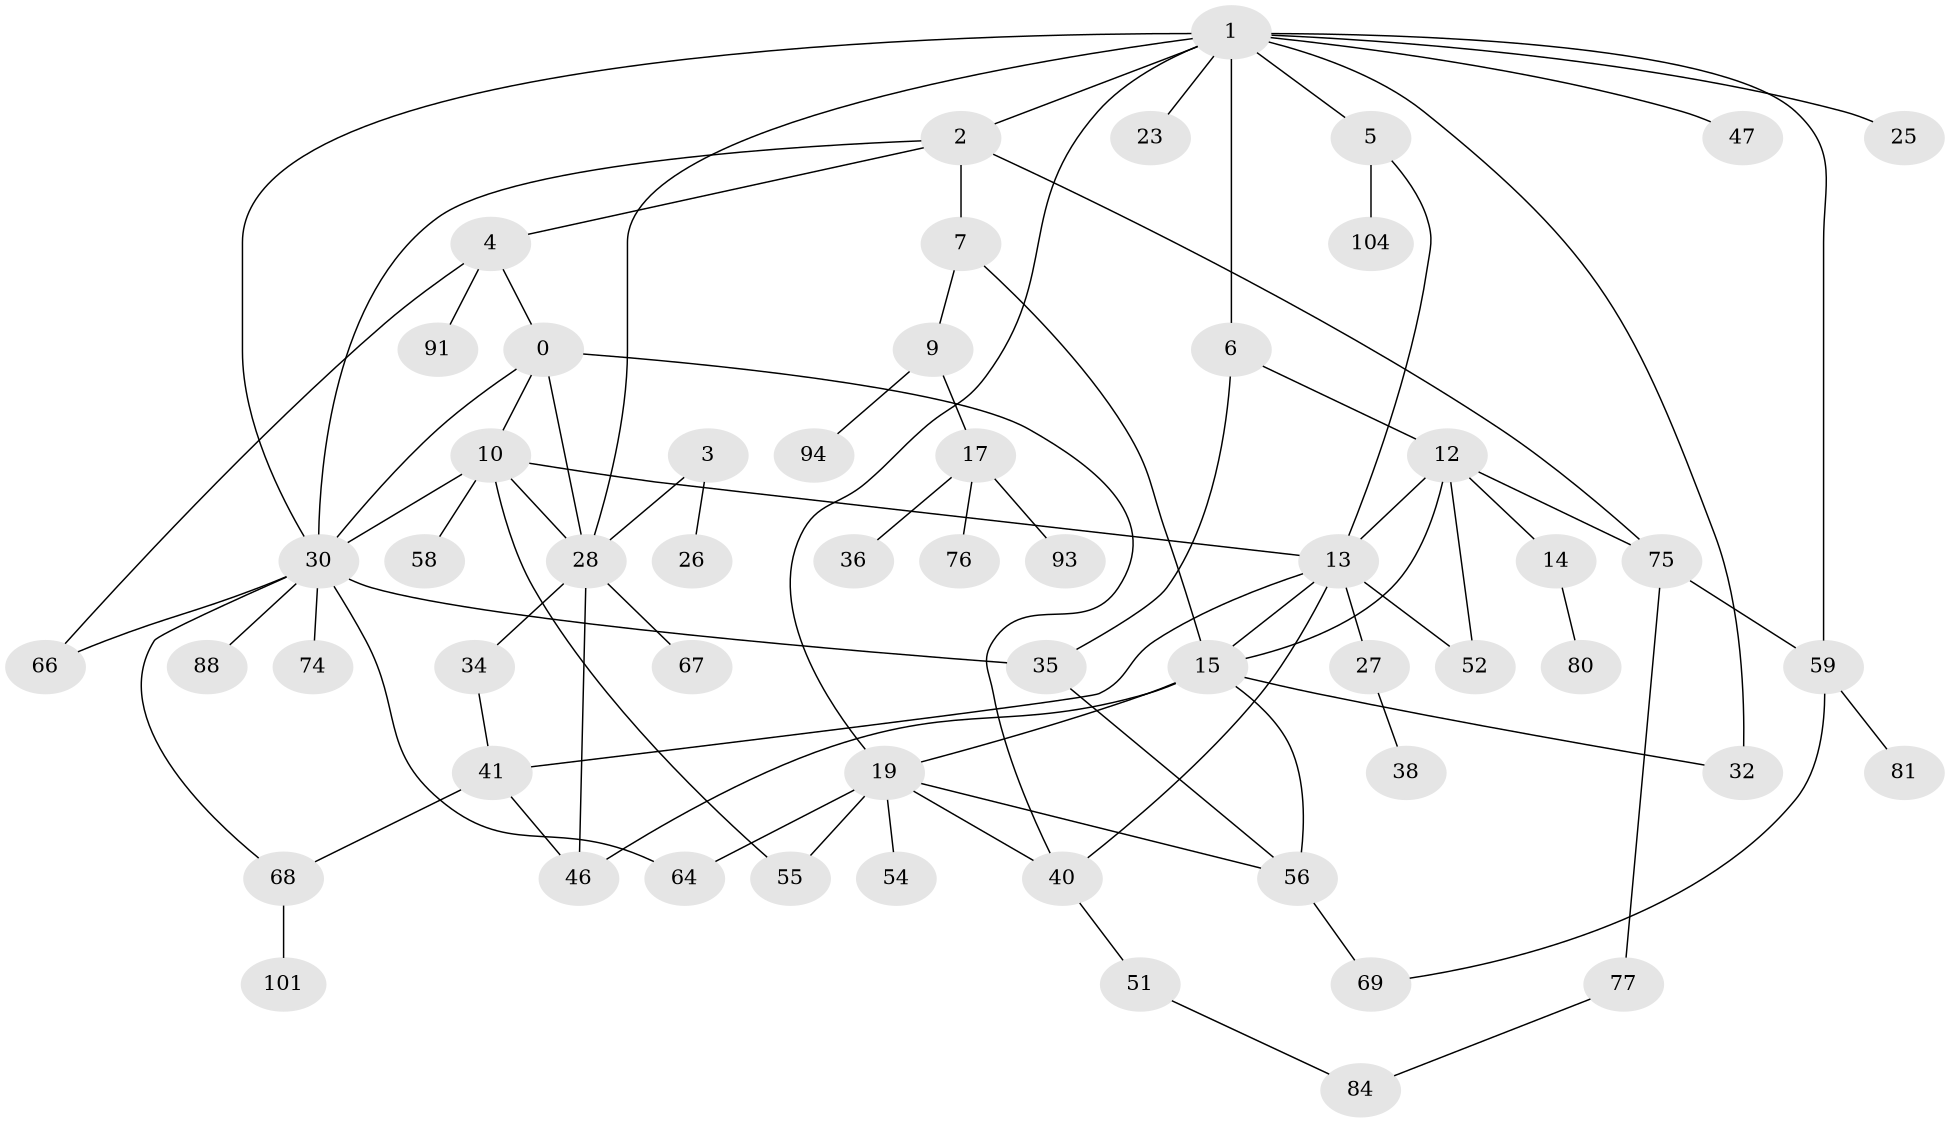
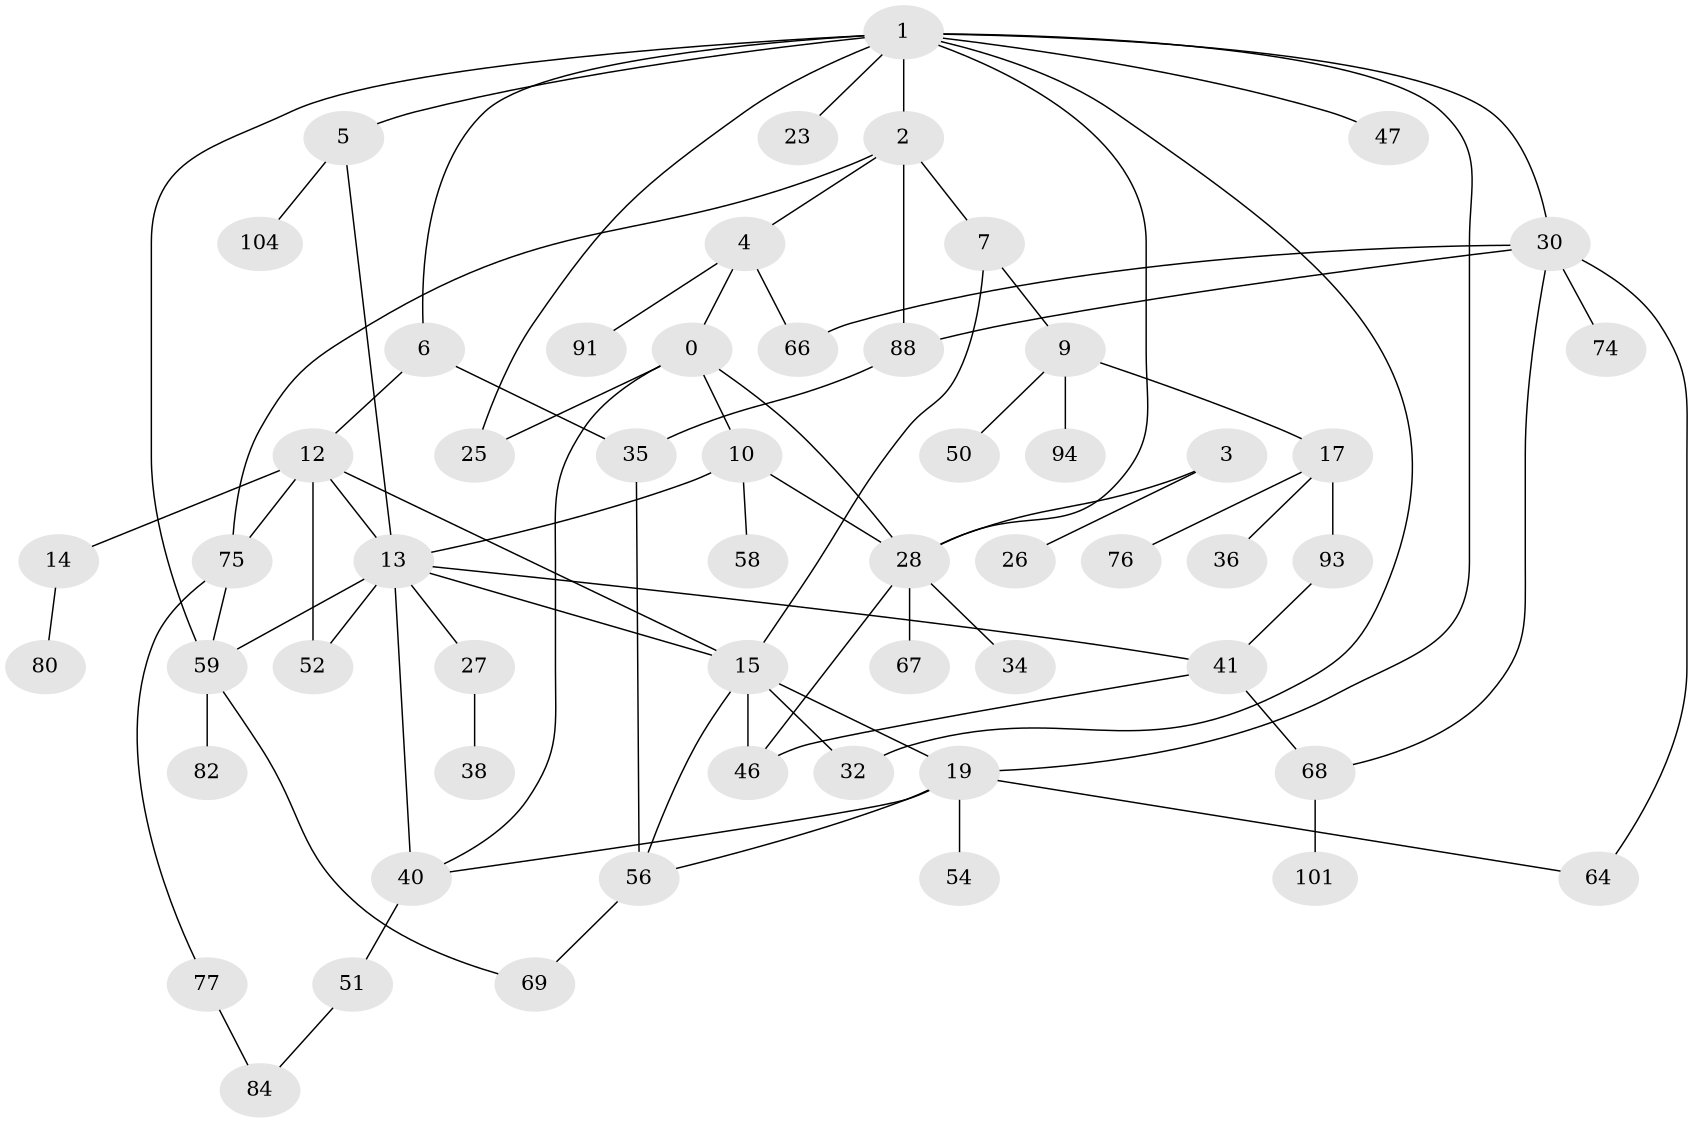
edge "2" -- "30": now "2" -- "88"
edge "0" -- "30": now "0" -- "25"
node "50": added
edge "10" -- "30": removed
edge "13" -- "59": added
edge "30" -- "35": now "88" -- "35"
edge "34" -- "41": now "93" -- "41"
node "81": label "81" -> "82"
node "55": removed
